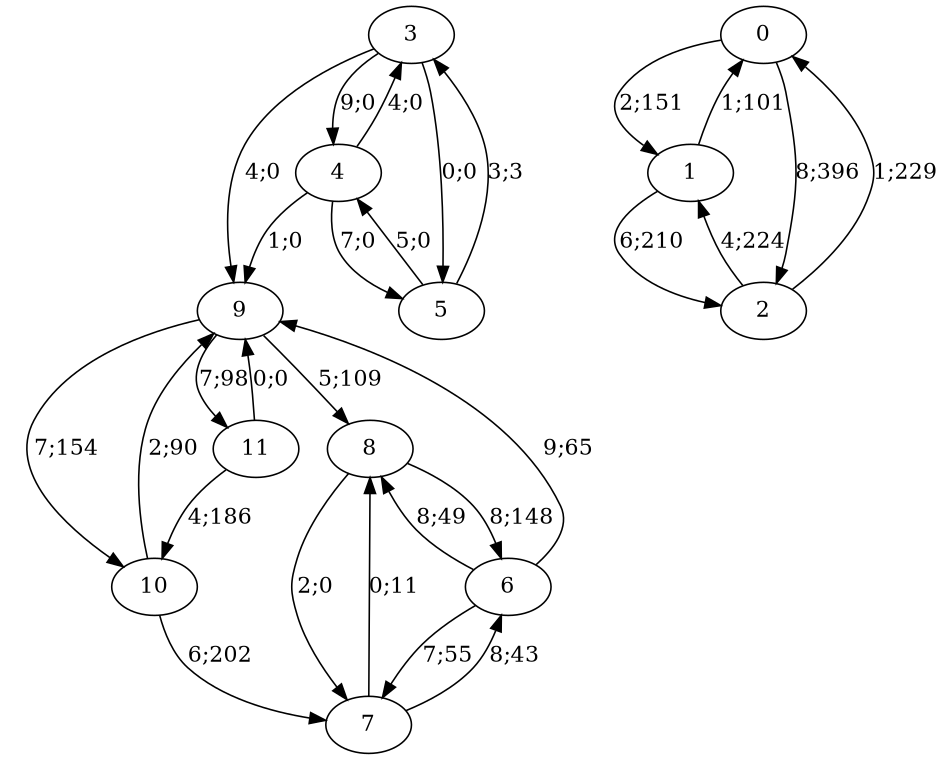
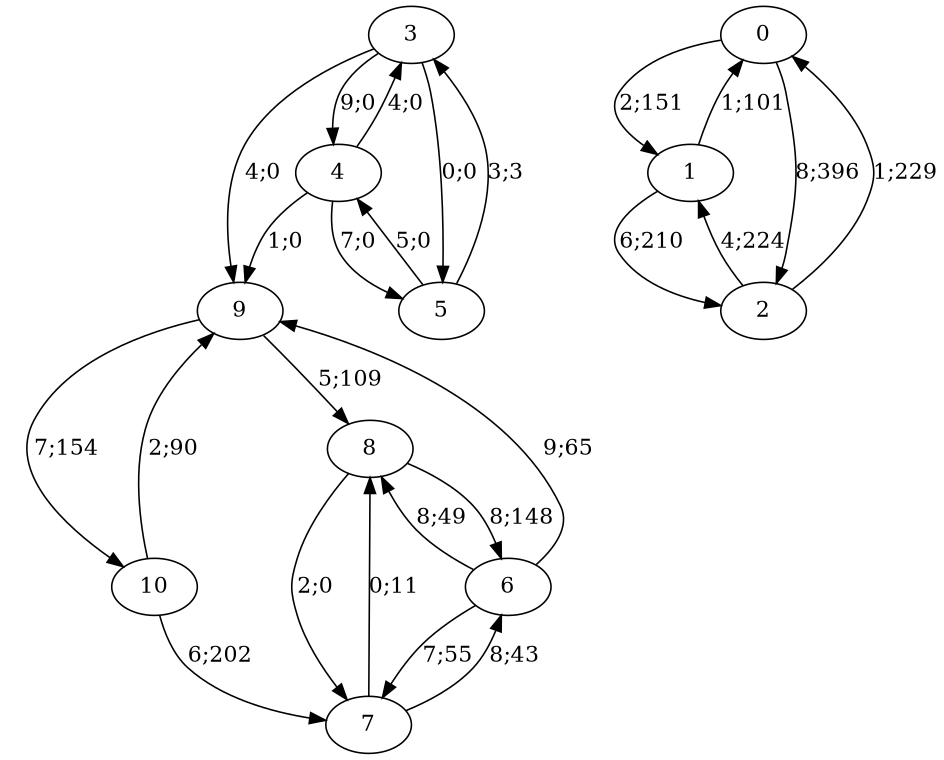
node "11": removed
